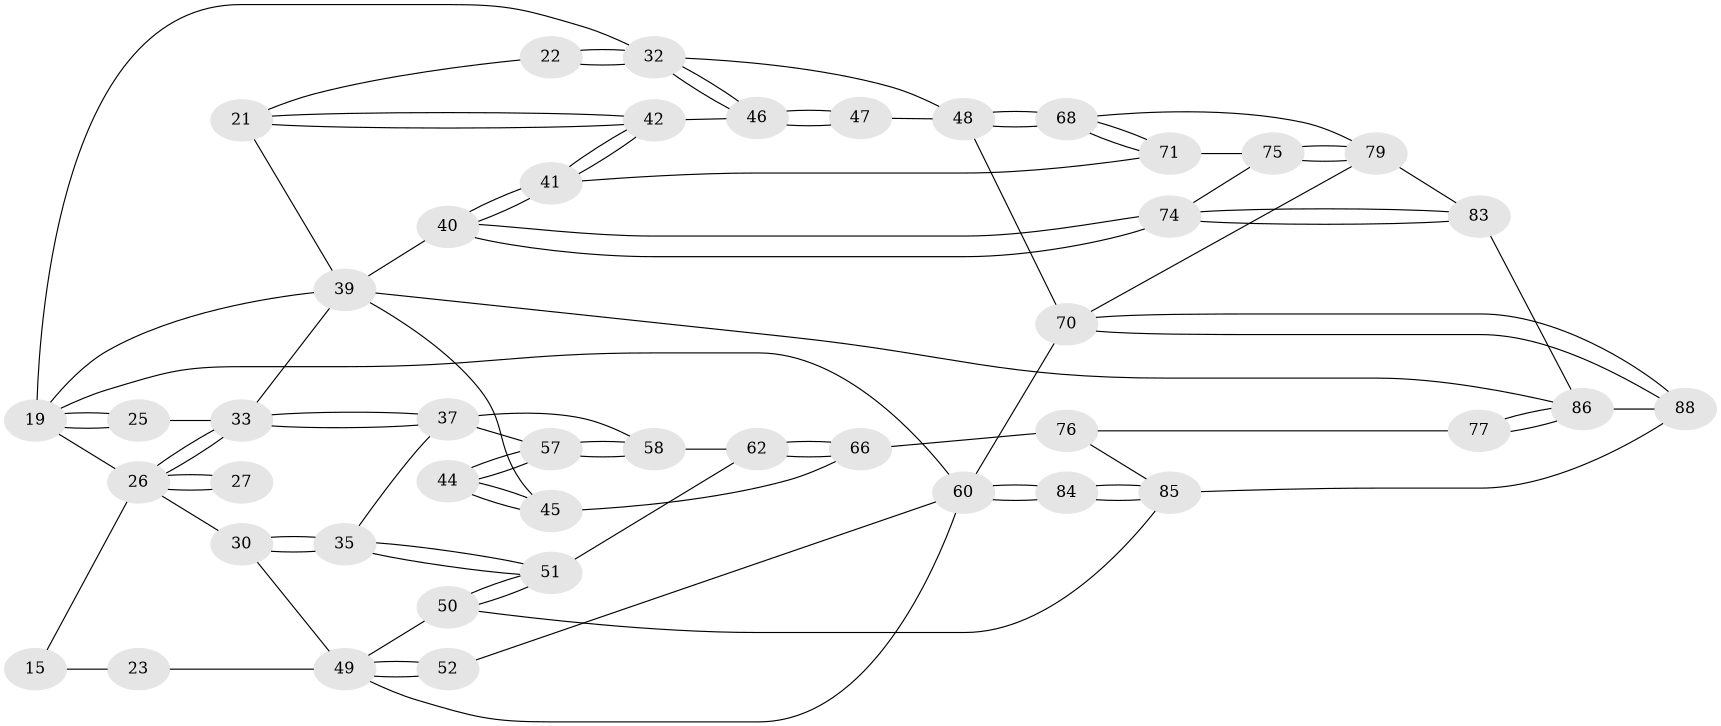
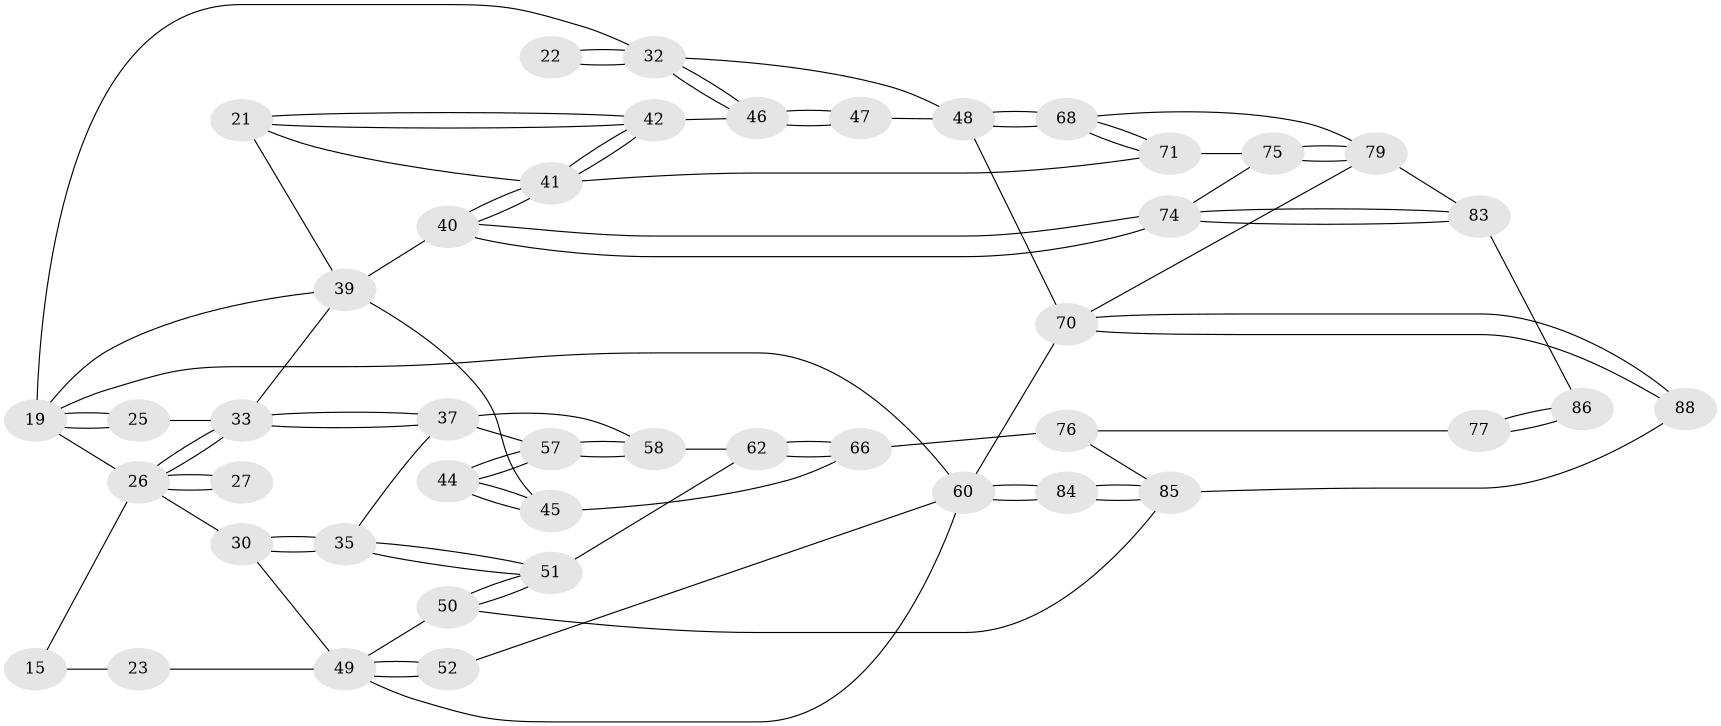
edge "22" -- "21": now "41" -- "21"
edge "39" -- "86": removed
edge "86" -- "88": removed
